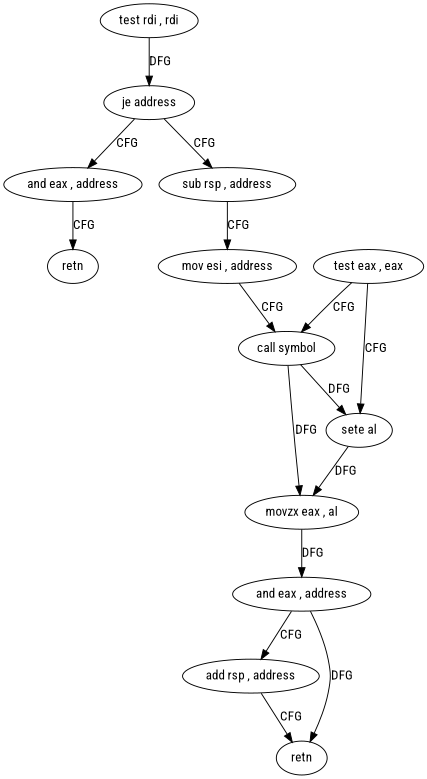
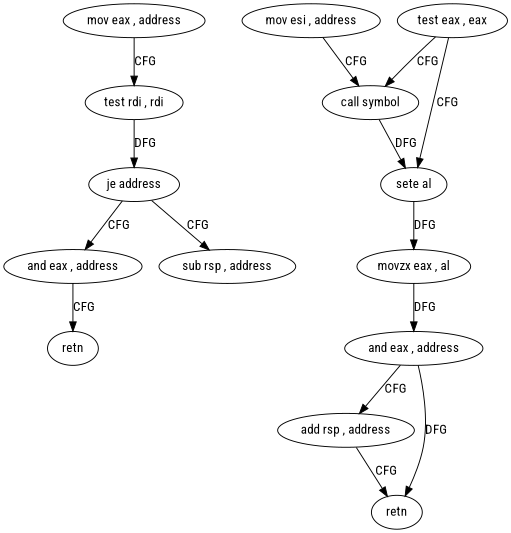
node "mov eax , address": added
edge "sub rsp , address" -> "mov esi , address": removed, label "CFG"
edge "call symbol" -> "movzx eax , al": removed, label "DFG"
